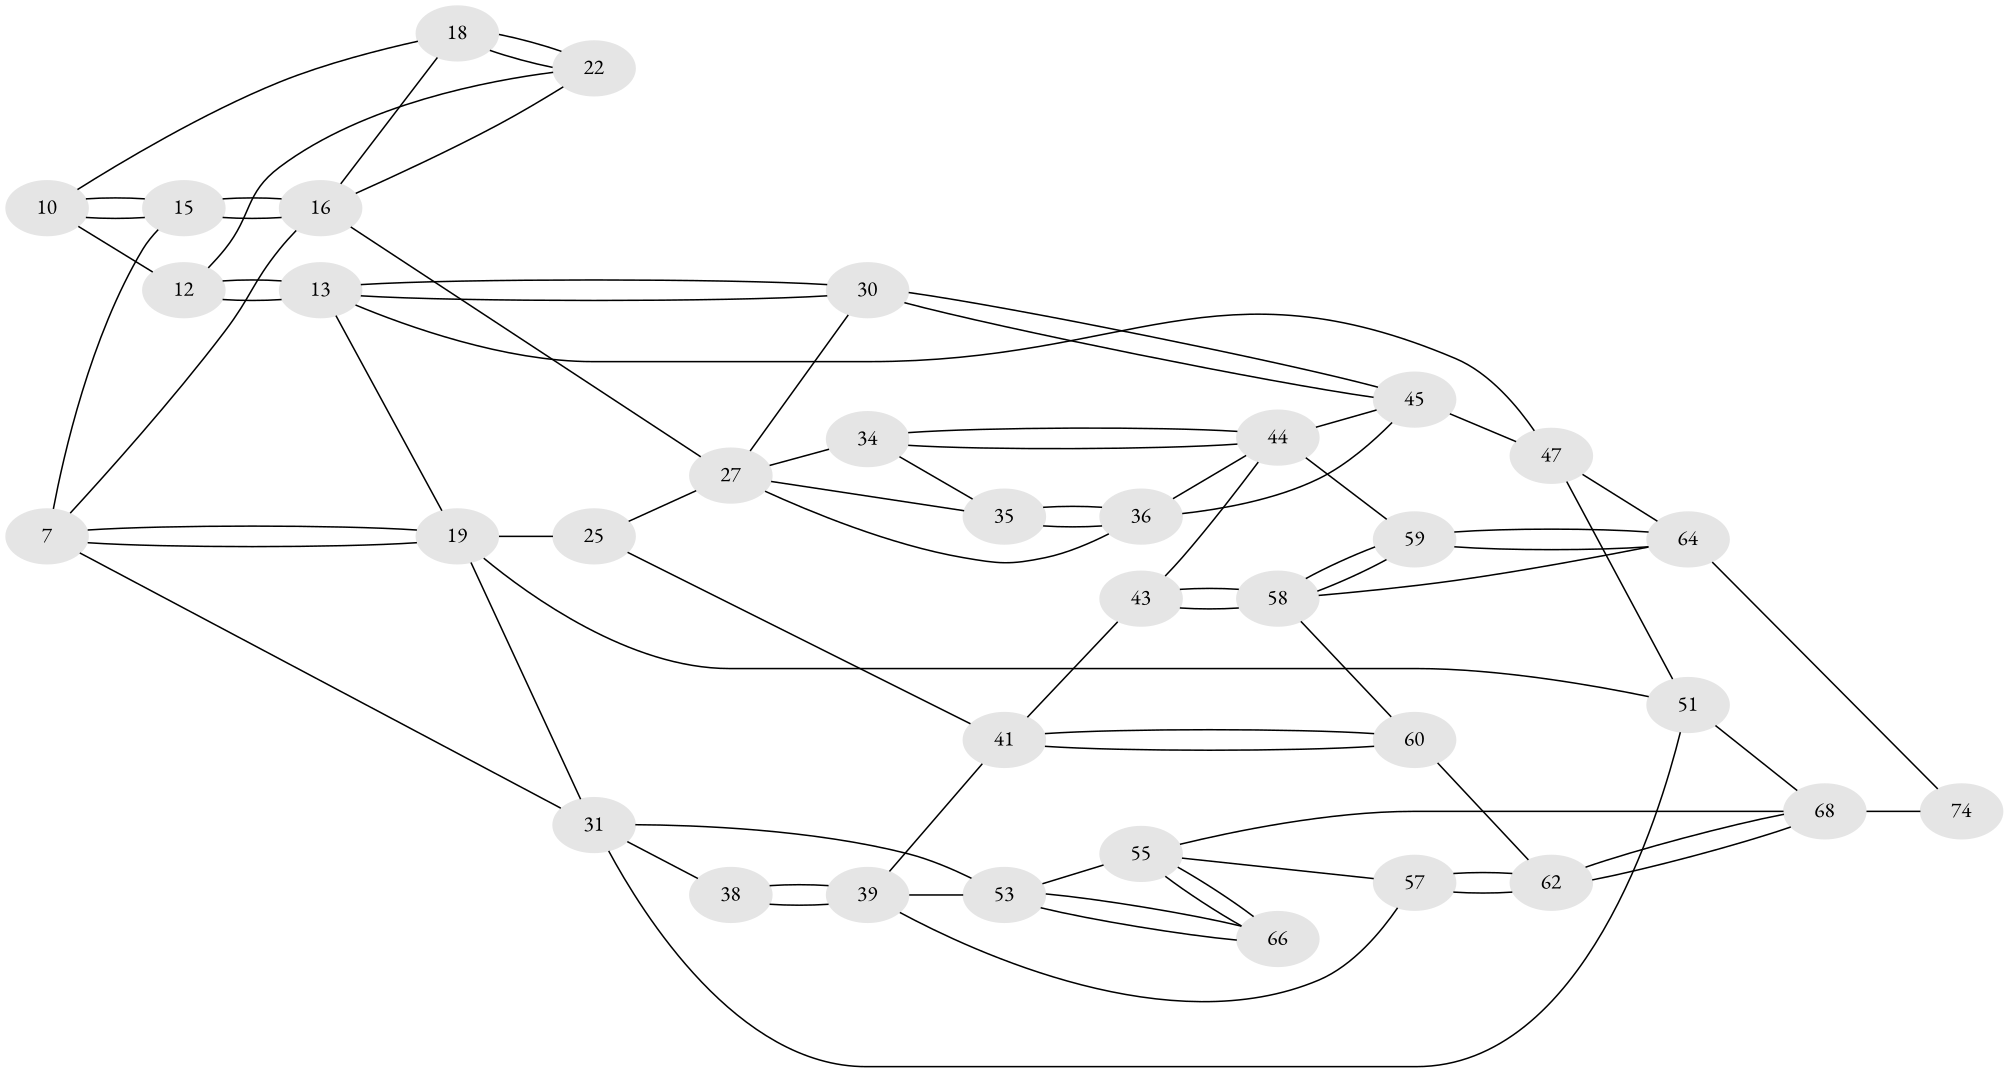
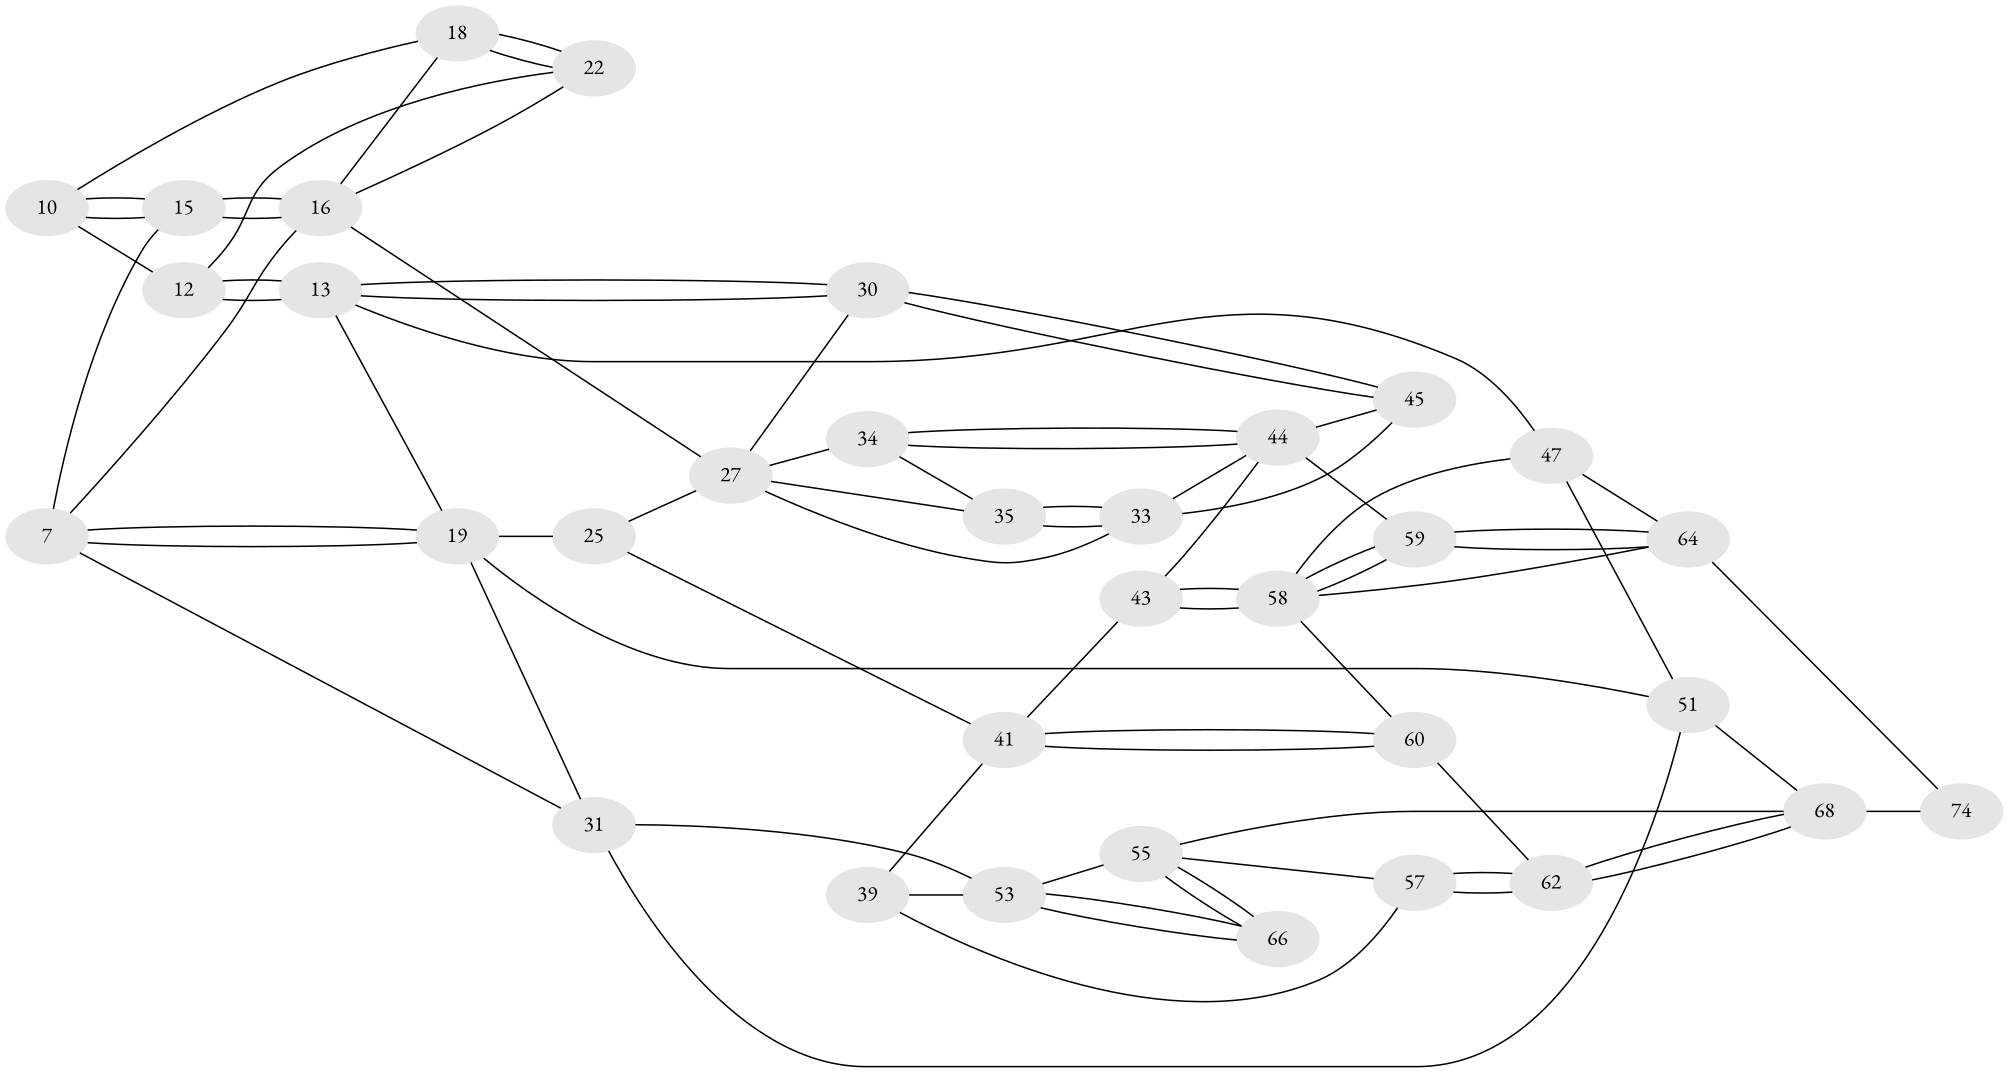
edge "45" -- "47": now "58" -- "47"
node "36": label "36" -> "33"
node "38": removed
